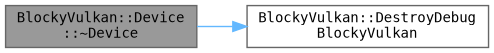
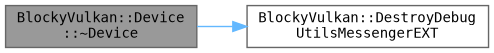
node "BlockyVulkan::DestroyDebug BlockyVulkan": label "BlockyVulkan::DestroyDebug BlockyVulkan" -> "BlockyVulkan::DestroyDebug UtilsMessengerEXT"
